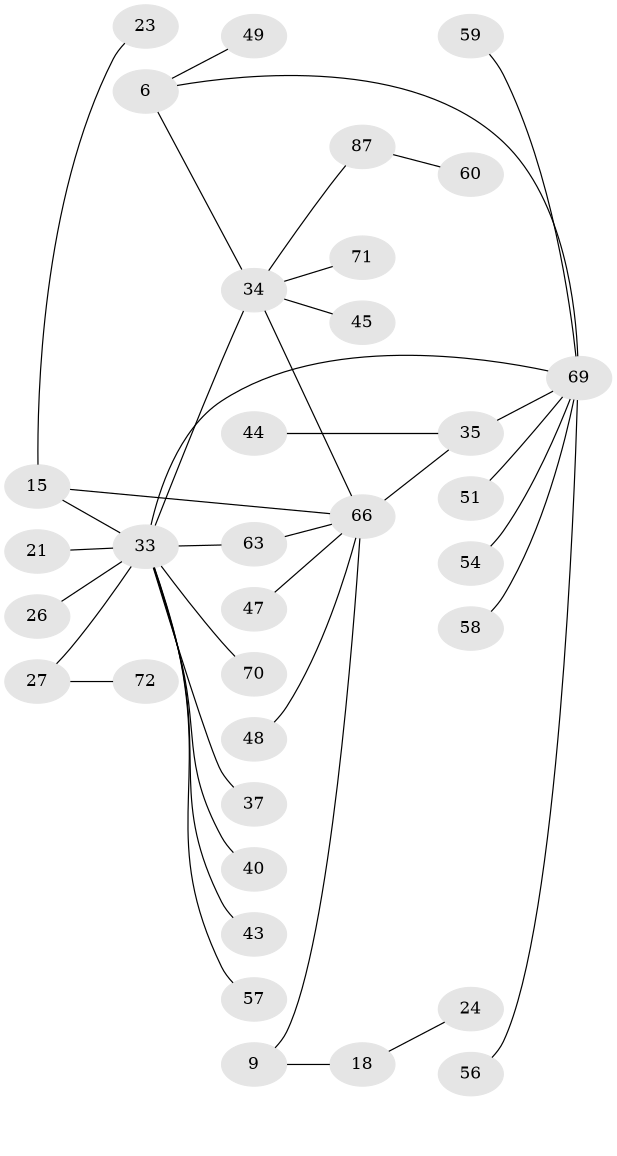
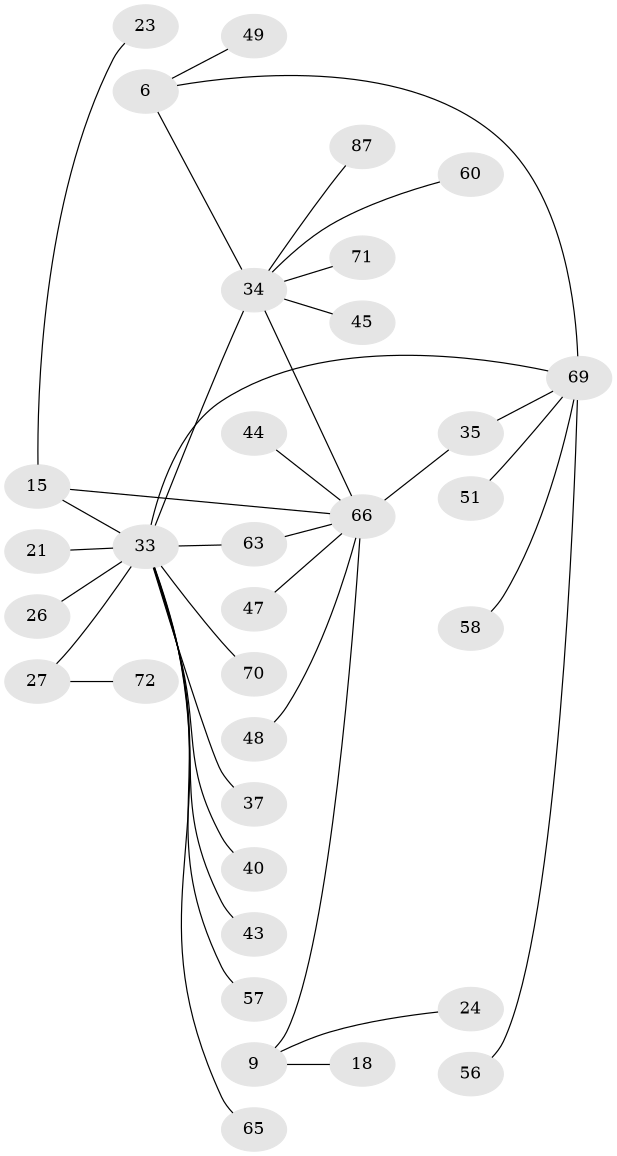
node "59": removed
edge "87" -- "60": now "34" -- "60"
edge "44" -- "35": now "44" -- "66"
node "54": removed
edge "24" -- "18": now "24" -- "9"
node "65": added
